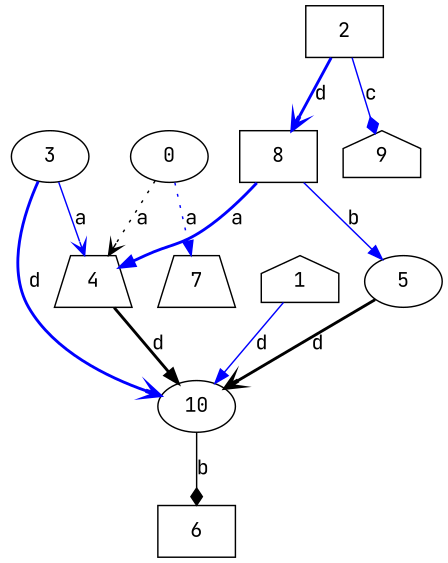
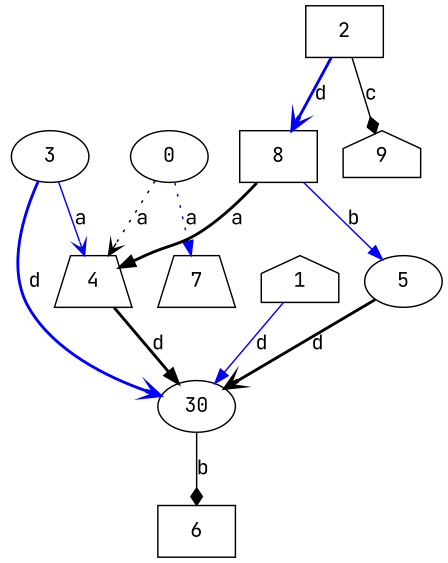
edge "2" -> "9": color blue -> black
edge "8" -> "4": color blue -> black
node "10": label "10" -> "30"
